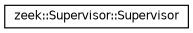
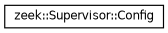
node "zeek::Supervisor::Supervisor": label "zeek::Supervisor::Supervisor" -> "zeek::Supervisor::Config"
